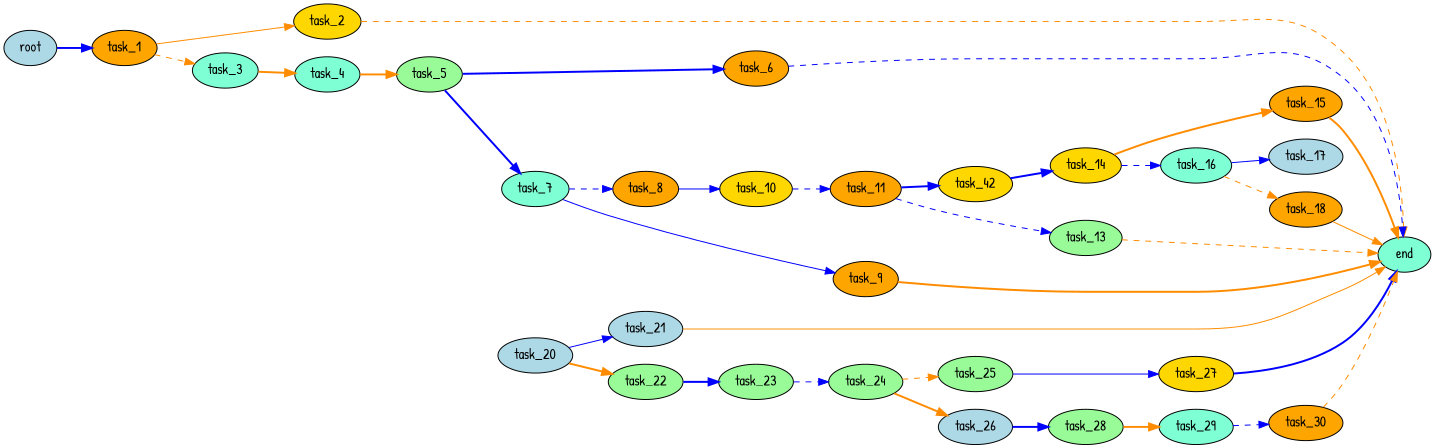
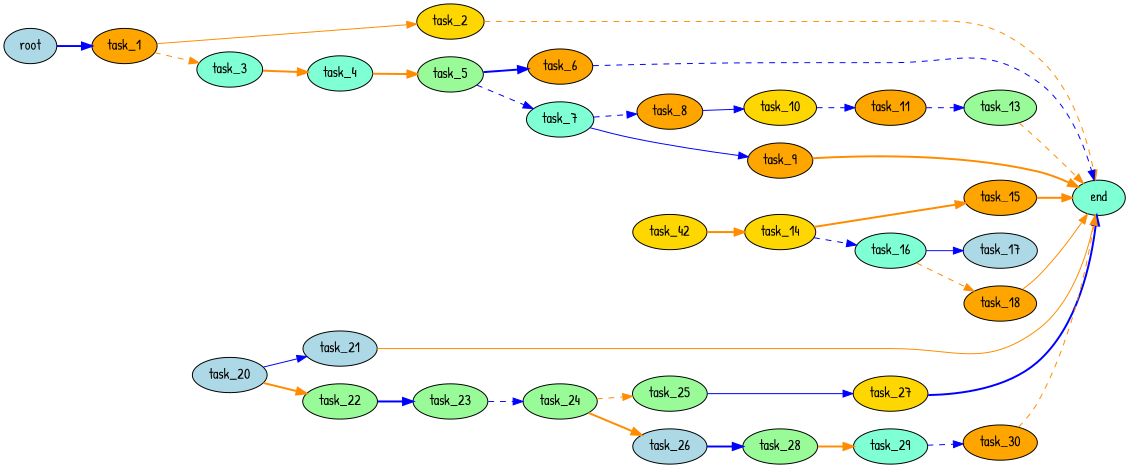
edge "task_5" -> "task_7": style bold -> dashed
edge "task_42" -> "task_14": color blue -> darkorange
edge "task_11" -> "task_42": removed
